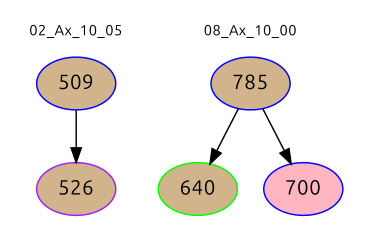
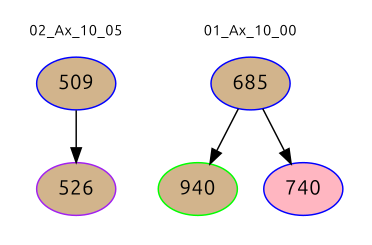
cluster "08_Ax_10_00": label "08_Ax_10_00" -> "01_Ax_10_00"
node "785": label "785" -> "685"
node "640": label "640" -> "940"
node "700": label "700" -> "740"
